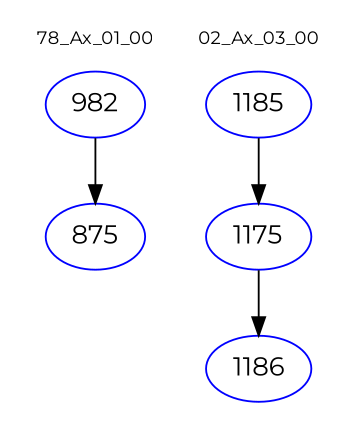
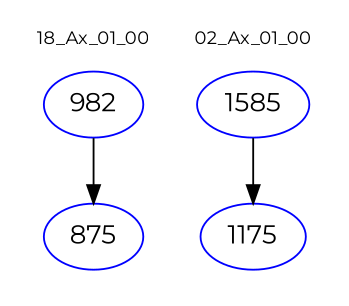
cluster "78_Ax_01_00": label "78_Ax_01_00" -> "18_Ax_01_00"
cluster "02_Ax_03_00": label "02_Ax_03_00" -> "02_Ax_01_00"
node "1185": label "1185" -> "1585"
node "1186": removed
